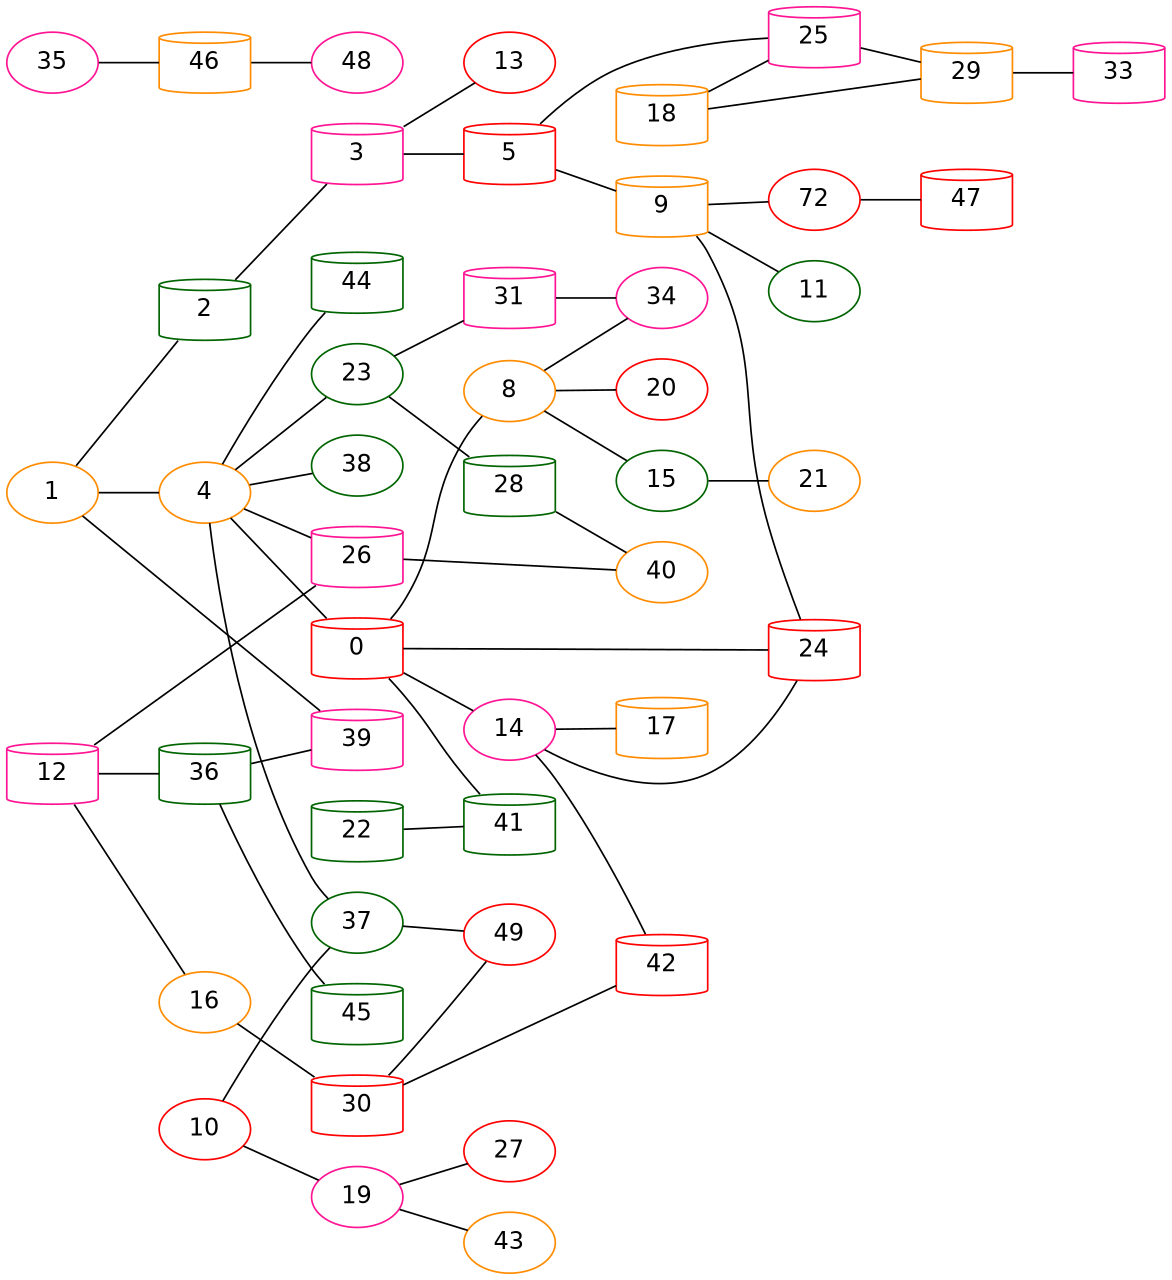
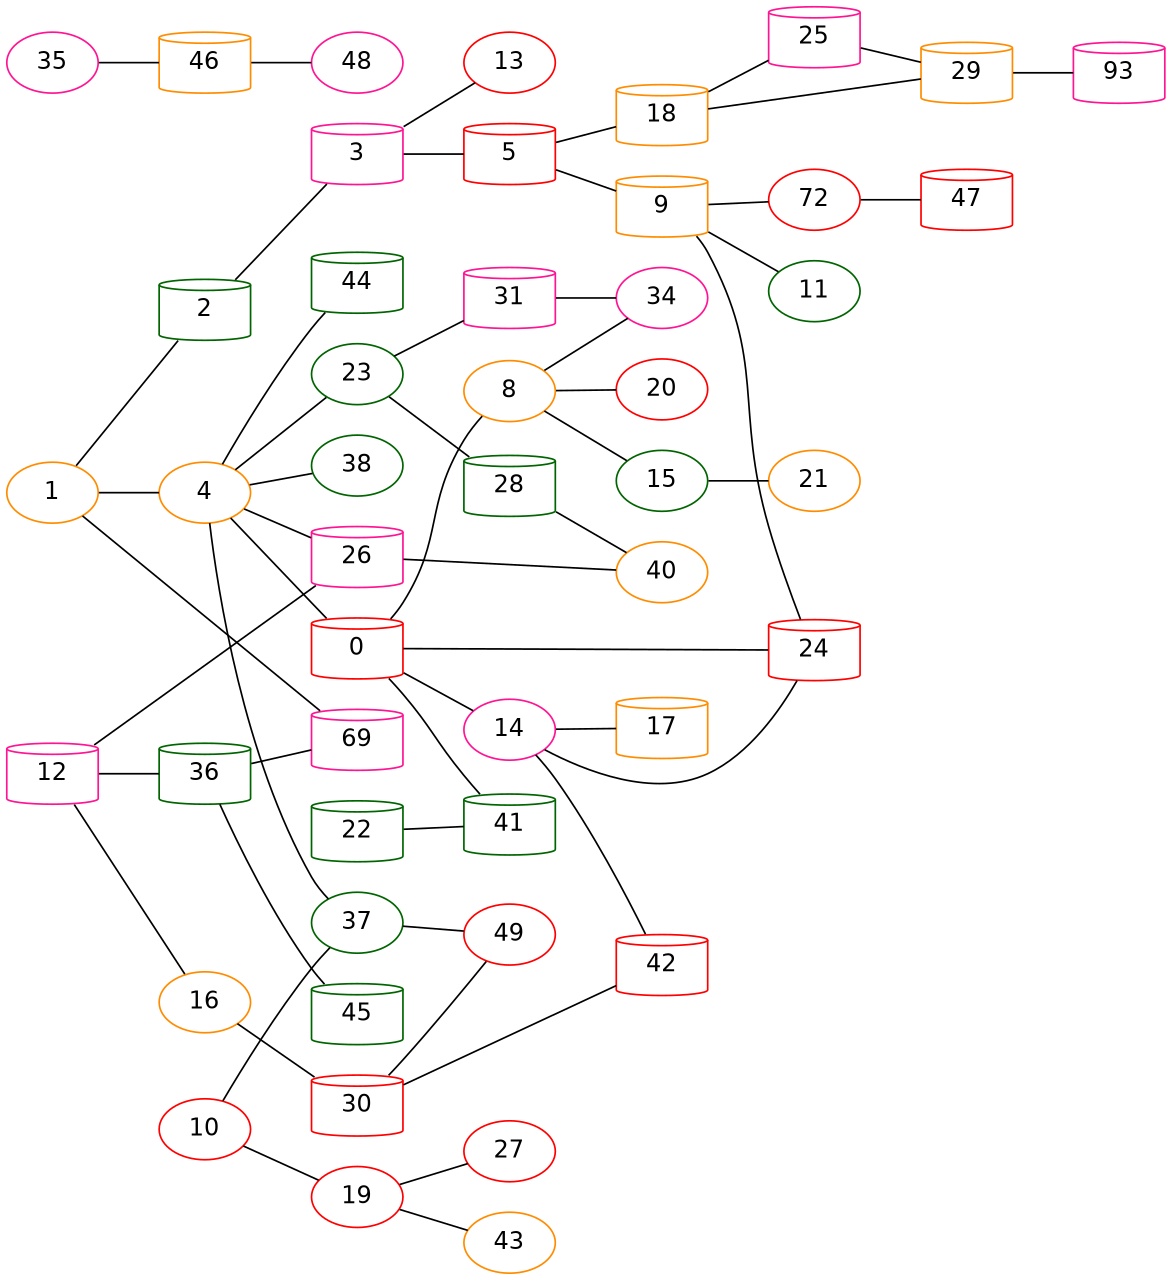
edge "25" -- "5": now "18" -- "5"
node "33": label "33" -> "93"
node "39": label "39" -> "69"
node "19": color deeppink -> red
